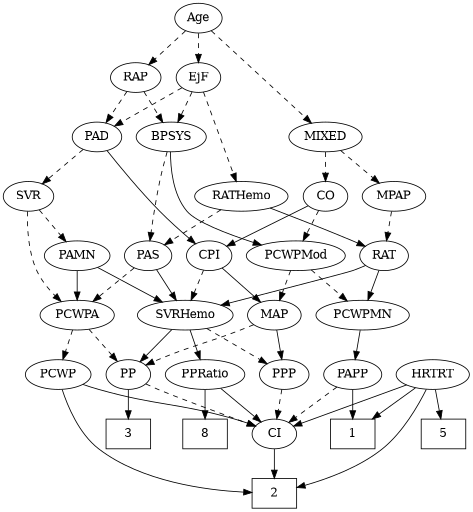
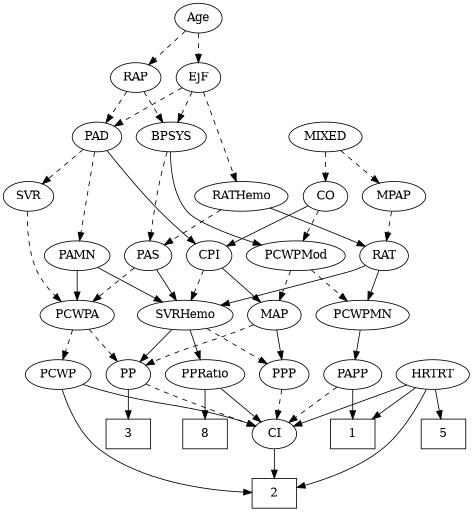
edge "Age" -> "MIXED": removed
edge "SVR" -> "PAMN": now "PAD" -> "PAMN"
